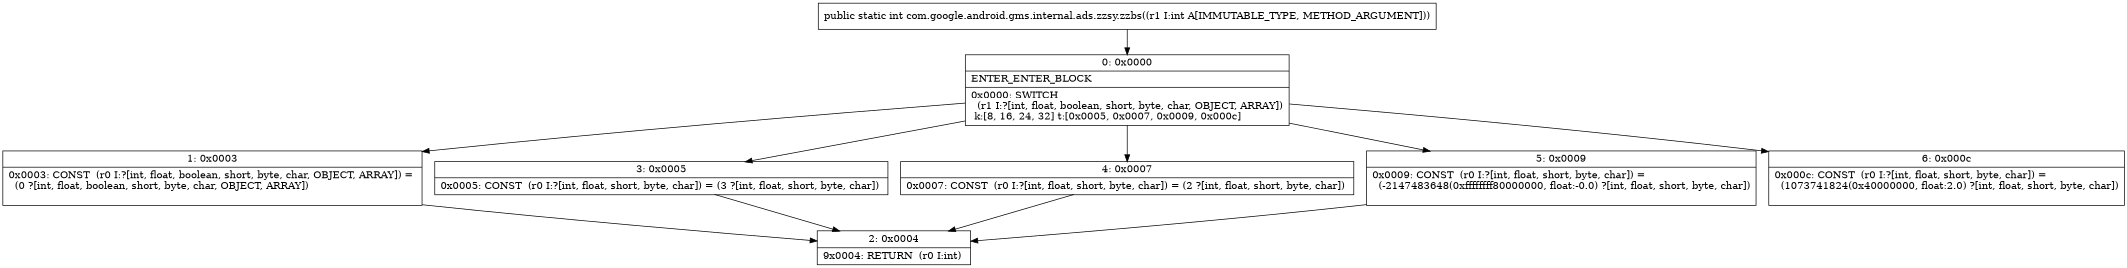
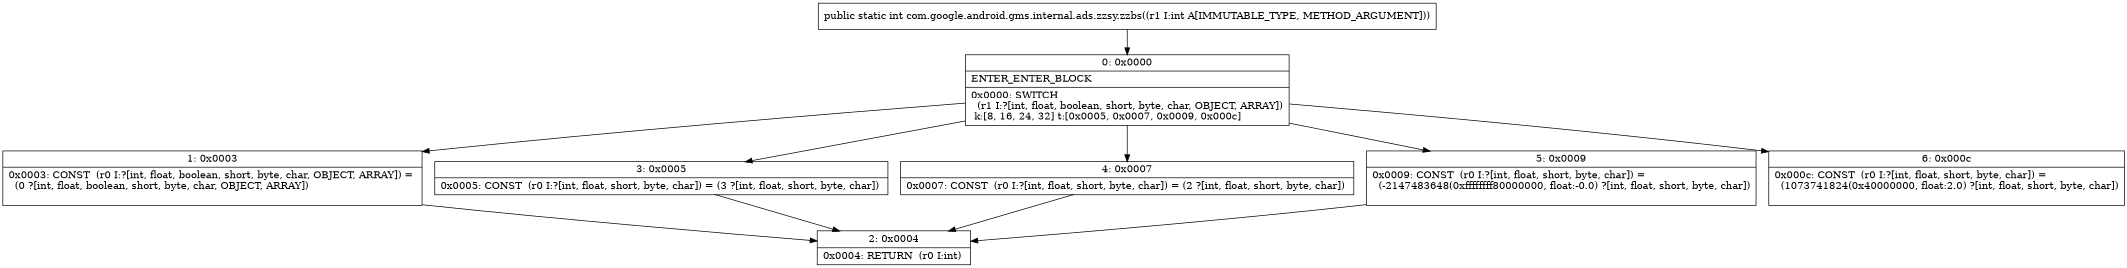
node "2: 0x0004": text "9x0004: RETURN  (r0 I:int)" -> "0x0004: RETURN  (r0 I:int)"
